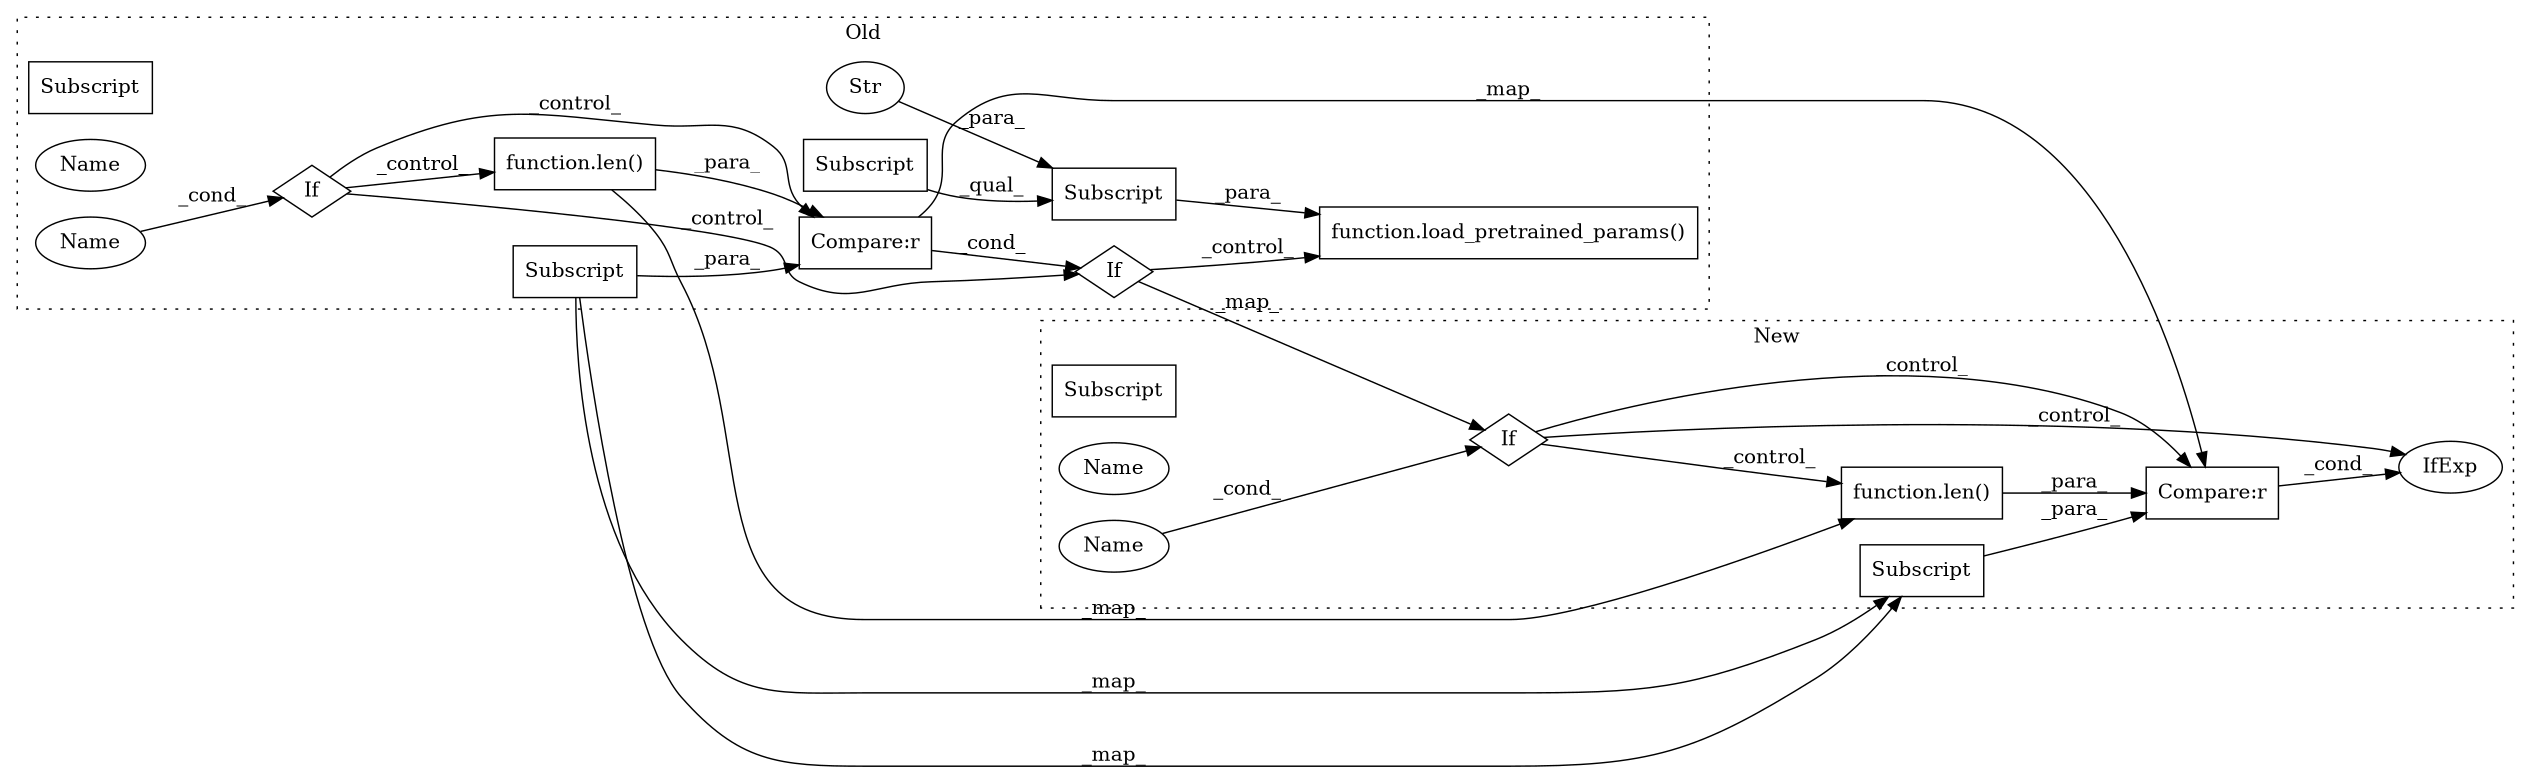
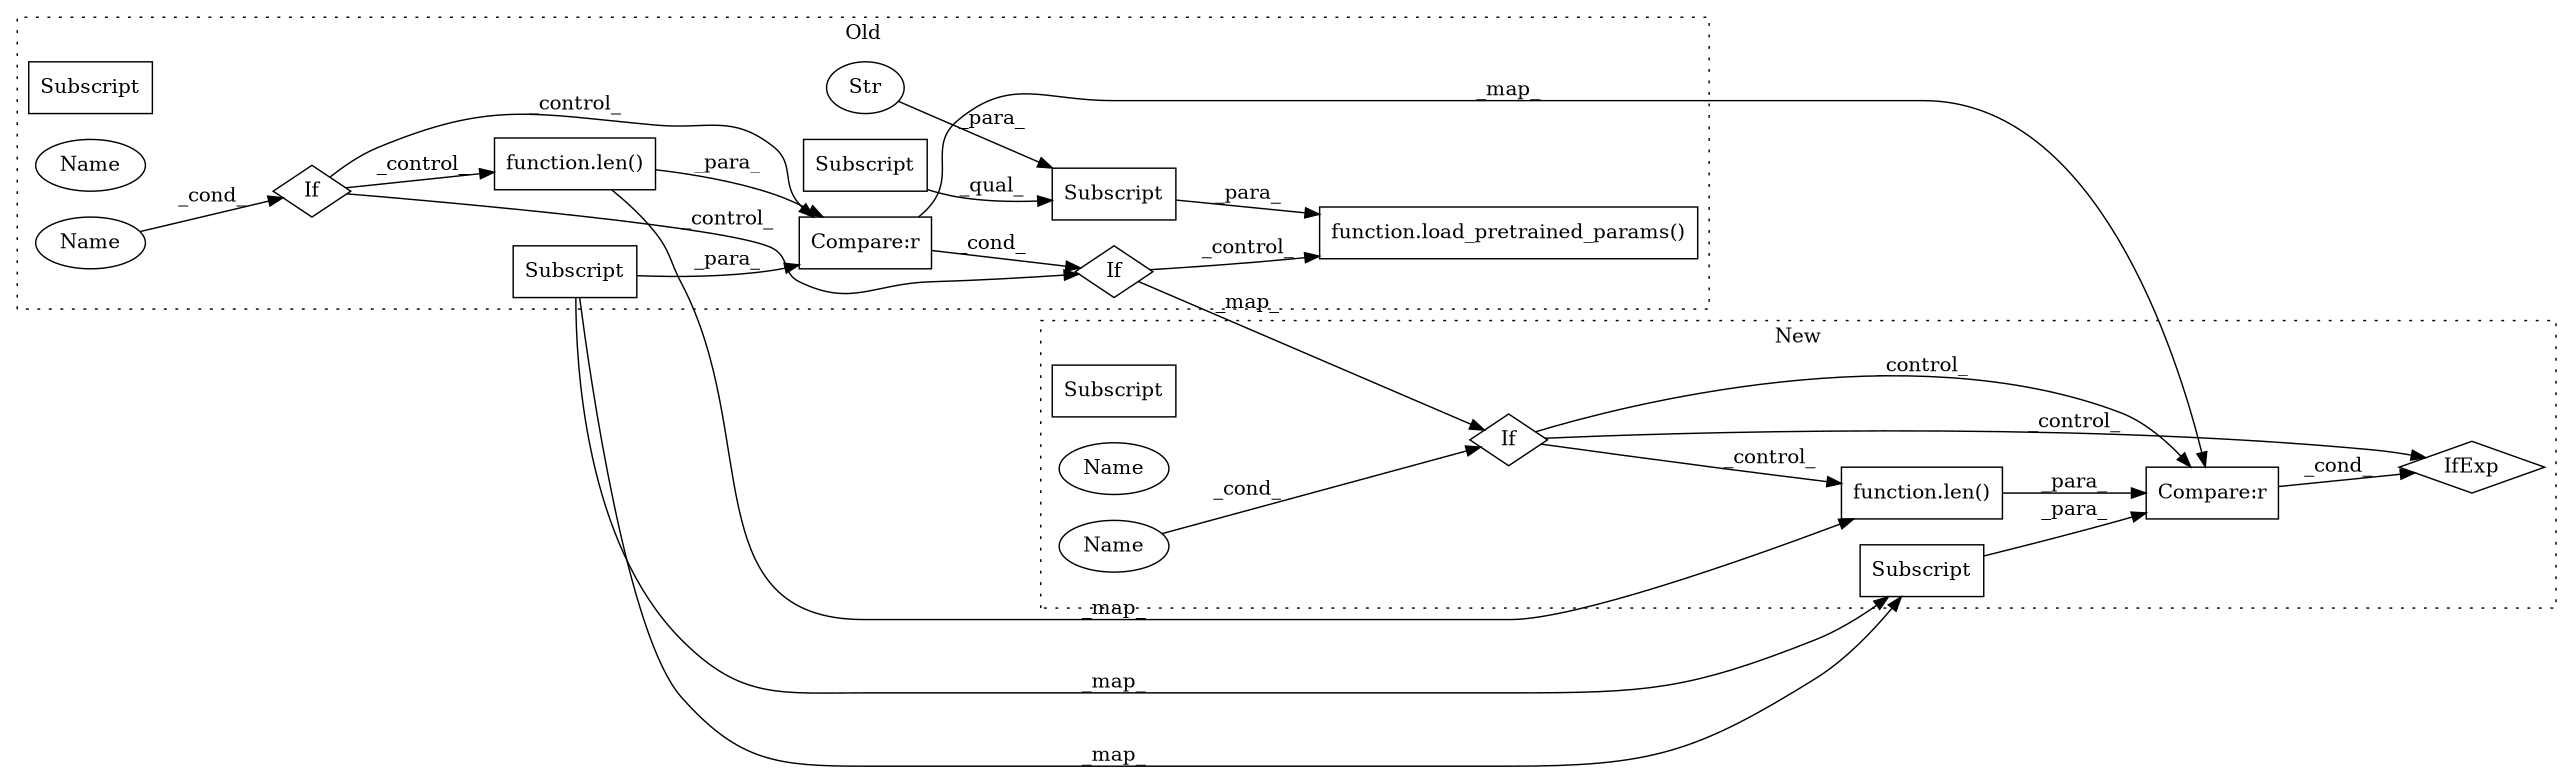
node "IfExp": shape ellipse -> diamond
